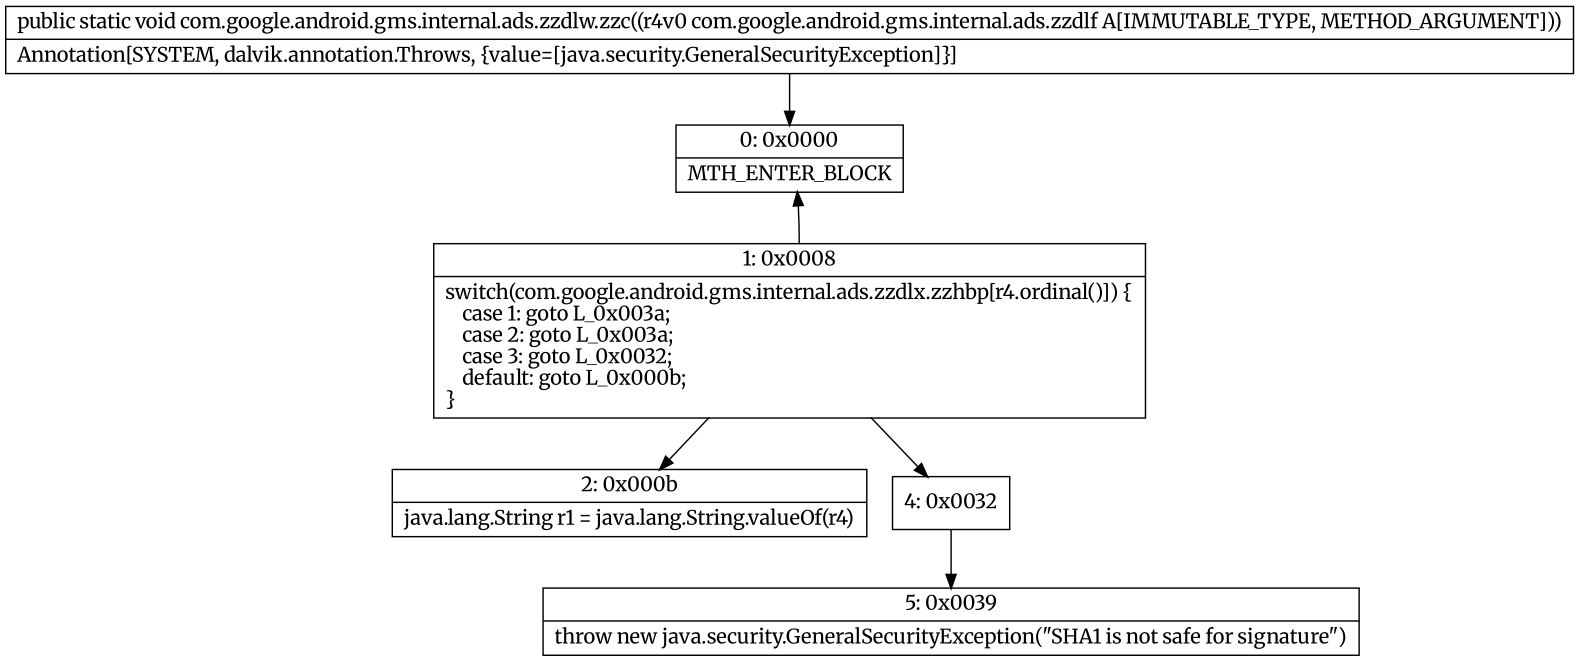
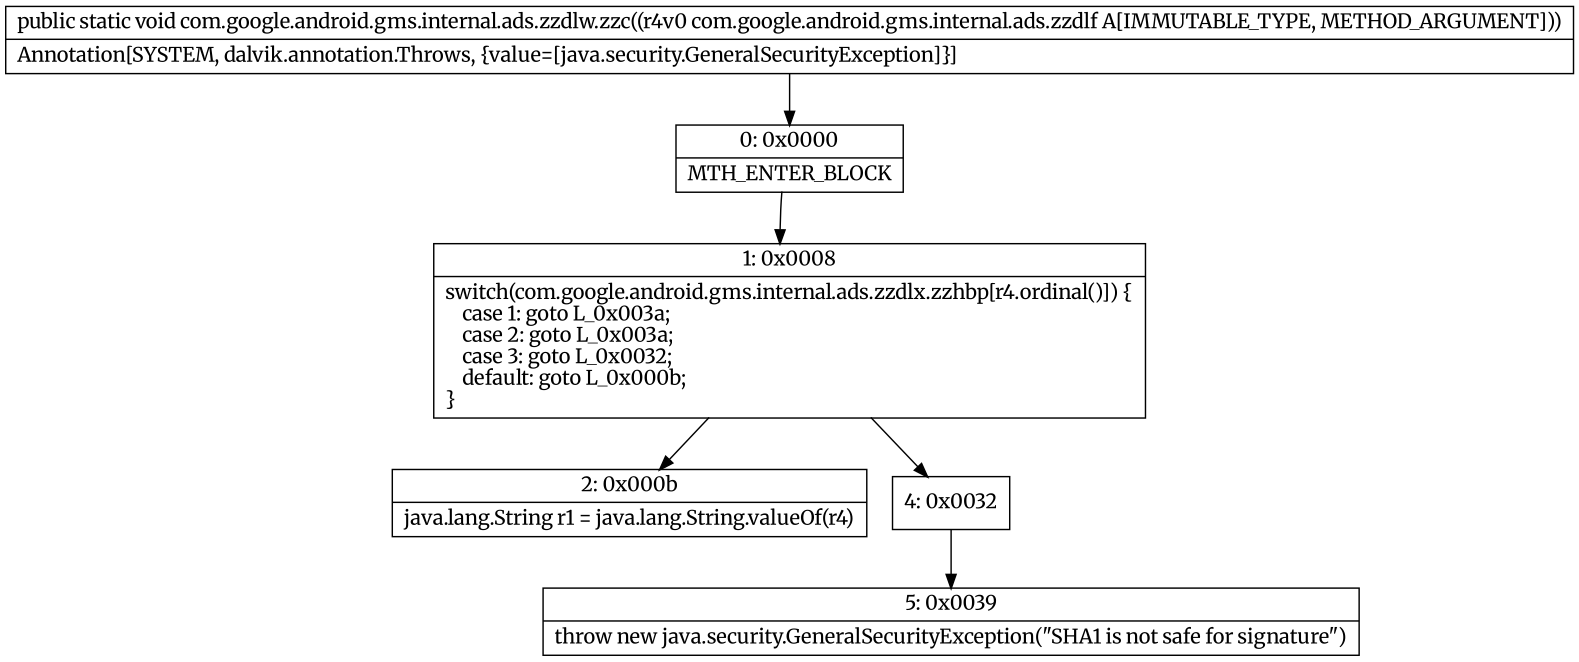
edge "1: 0x0008" -> "0: 0x0000": reversed
